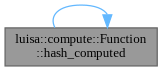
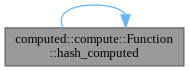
node "luisa::compute::Function ::hash_computed": label "luisa::compute::Function ::hash_computed" -> "computed::compute::Function ::hash_computed"
